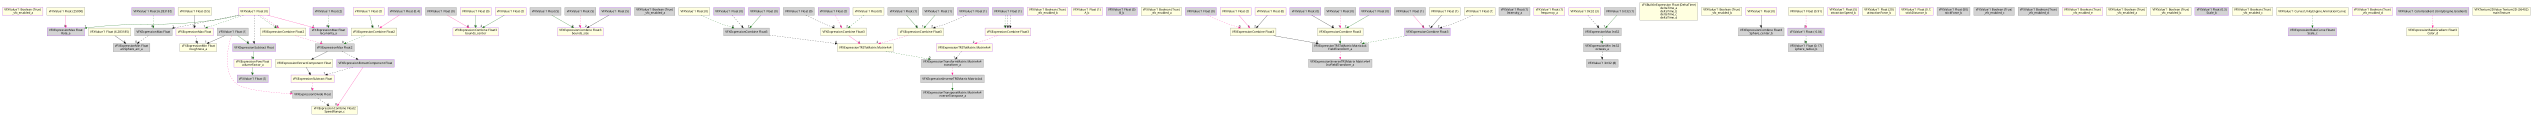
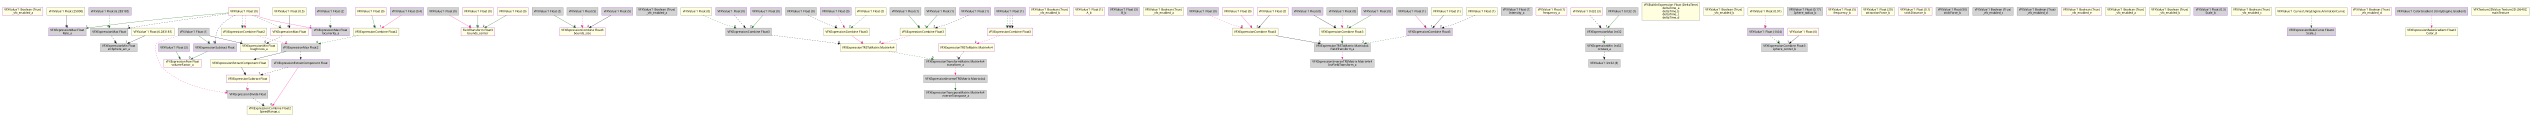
node "VFXValue`1 Float (5) attractionSpeed_b": label "VFXValue`1 Float (5) attractionSpeed_b" -> "VFXValue`1 Float (5) frequency_b"
edge "VFXValue`1 Float (25000)" -> "VFXExpressionMax Float Rate_a": color deeppink -> black
node "VFXExpressionCombine Float3 bounds_center": label "VFXExpressionCombine Float3 bounds_center" -> "FieldTransform Float3 bounds_center"
edge "VFXValue`1 Float (-0.04)" -> "VFXValue`1 Float (0.17) Sphere_radius_b": now "VFXValue`1 Float (-0.04)" -> "VFXExpressionCombine Float3 Sphere_center_b"
edge "VFXExpressionPow Float volumeFactor_a" -> "VFXValue`1 Float (3)": reversed
